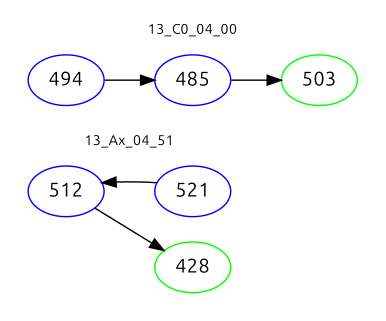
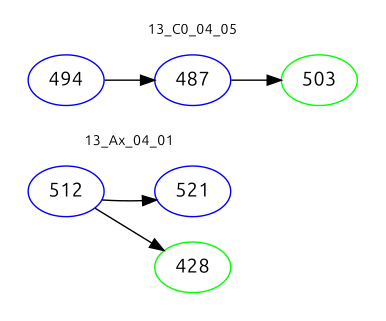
cluster "13_C0_04_00": label "13_C0_04_00" -> "13_C0_04_05"
node "485": label "485" -> "487"
cluster "13_Ax_04_51": label "13_Ax_04_51" -> "13_Ax_04_01"
edge "521" -> "512": reversed
